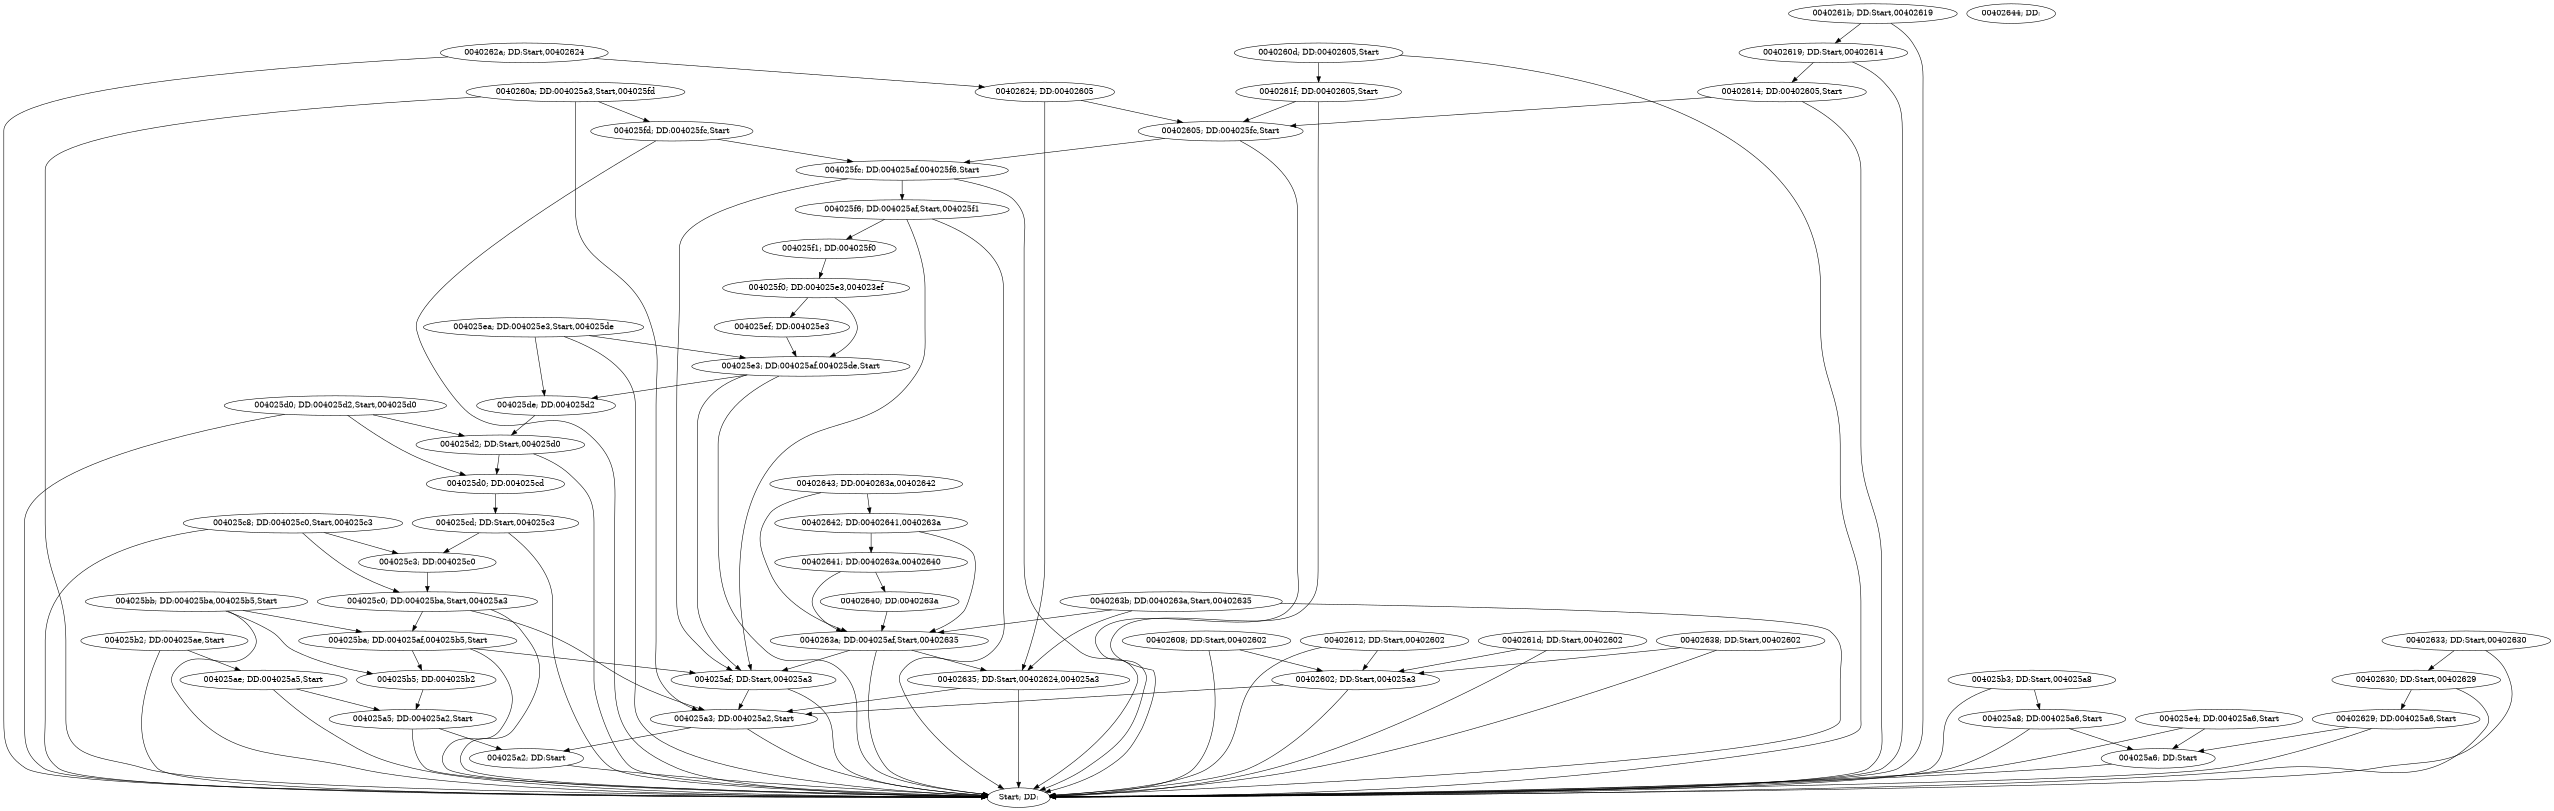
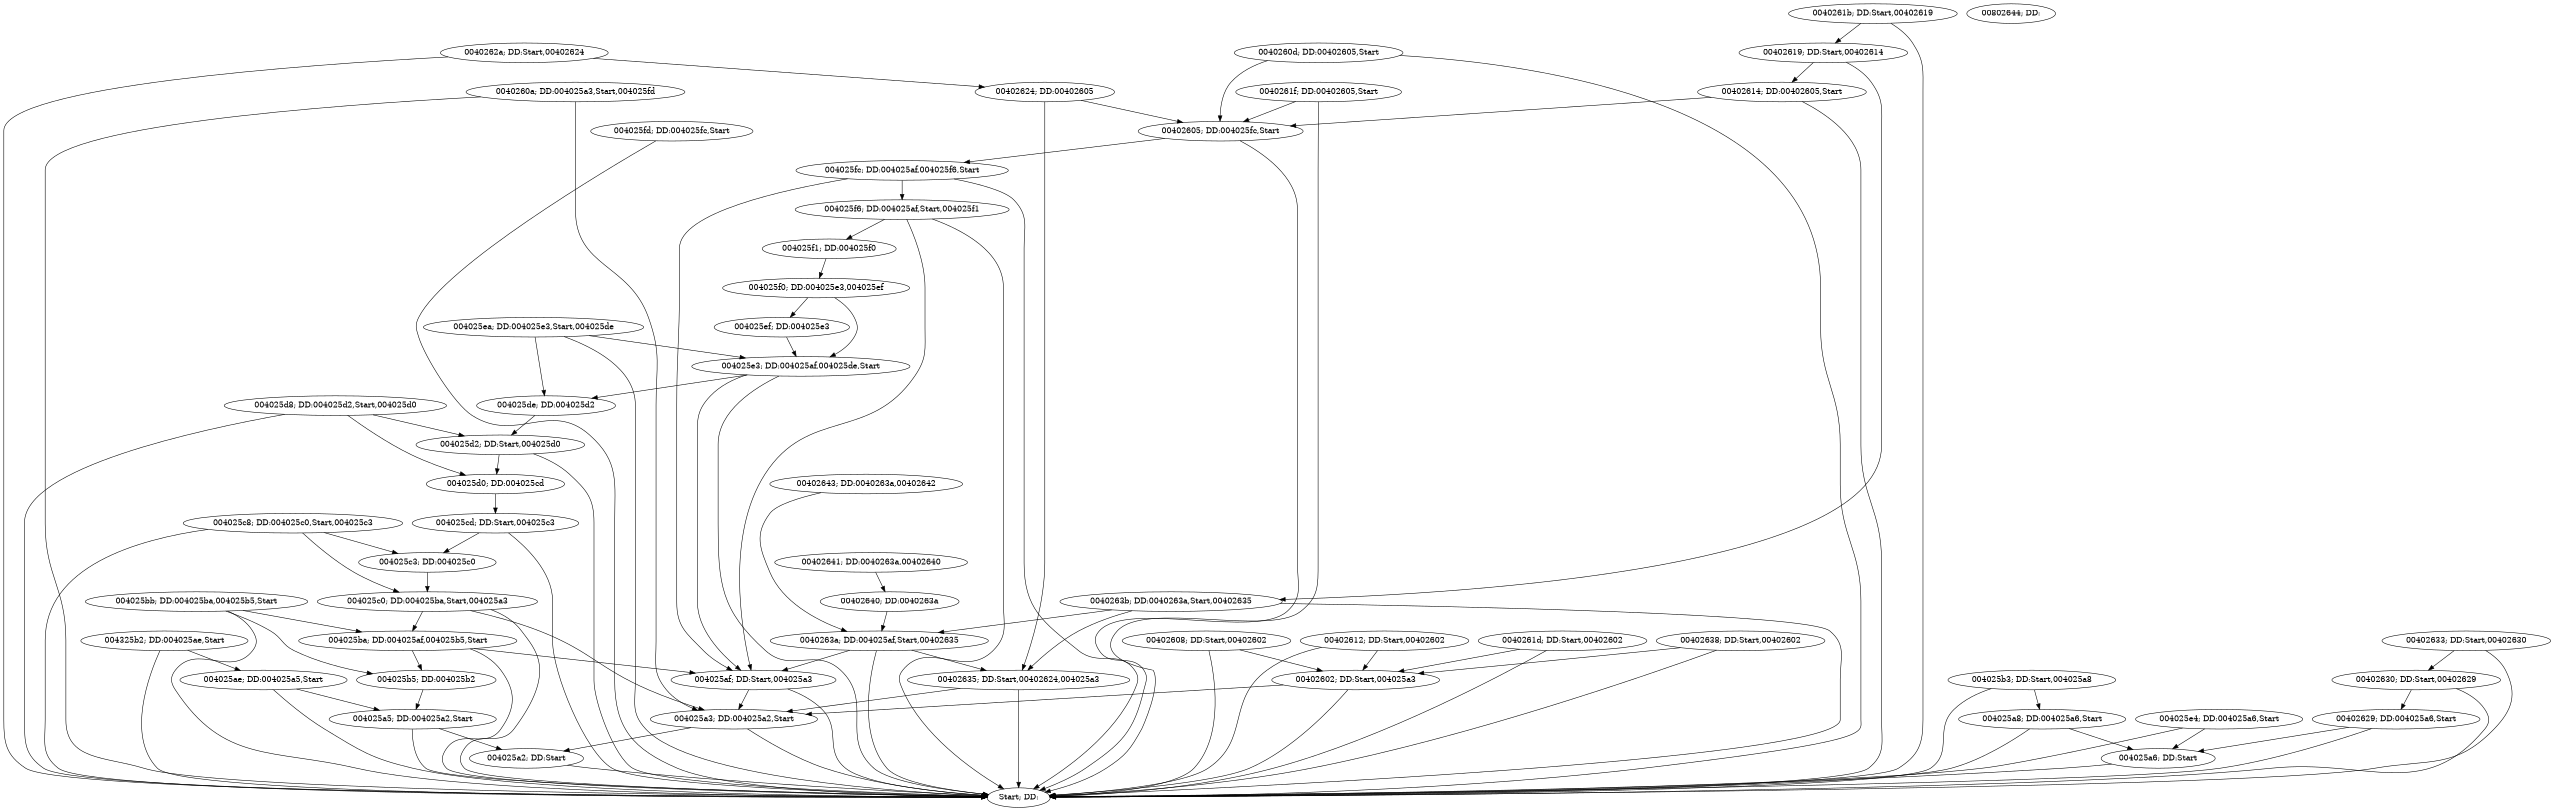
node "00402644; DD:": label "00402644; DD:" -> "00802644; DD:"
edge "0040260d; DD:00402605,Start" -> "0040261f; DD:00402605,Start": now "0040260d; DD:00402605,Start" -> "00402605; DD:004025fc,Start"
edge "0040260a; DD:004025a3,Start,004025fd" -> "004025fd; DD:004025fc,Start": removed
edge "004025fd; DD:004025fc,Start" -> "004025fc; DD:004025af,004025f6,Start": removed
node "004025f0; DD:004025e3,004023ef": label "004025f0; DD:004025e3,004023ef" -> "004025f0; DD:004025e3,004025ef"
node "004025d0; DD:004025d2,Start,004025d0": label "004025d0; DD:004025d2,Start,004025d0" -> "004025d8; DD:004025d2,Start,004025d0"
node "00402642; DD:00402641,0040263a": removed
edge "00402641; DD:0040263a,00402640" -> "0040263a; DD:004025af,Start,00402635": removed
node "004025b2; DD:004025ae,Start": label "004025b2; DD:004025ae,Start" -> "004325b2; DD:004025ae,Start"
edge "00402619; DD:Start,00402614" -> "Start; DD:": now "00402619; DD:Start,00402614" -> "0040263b; DD:0040263a,Start,00402635"
